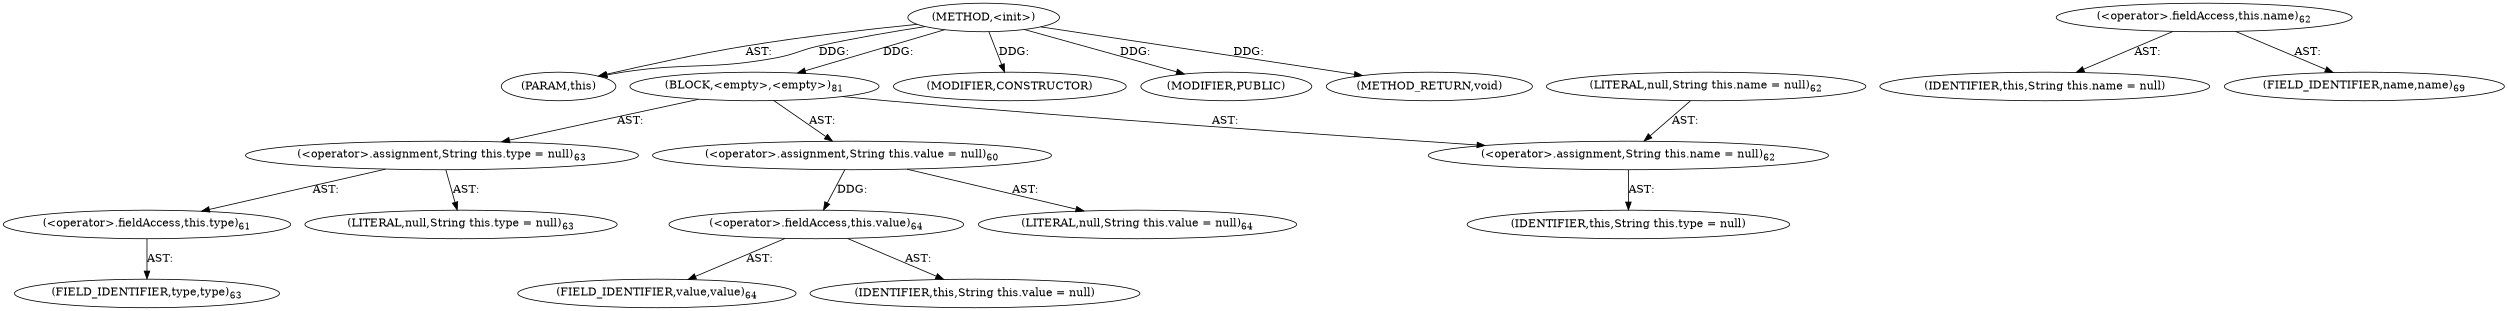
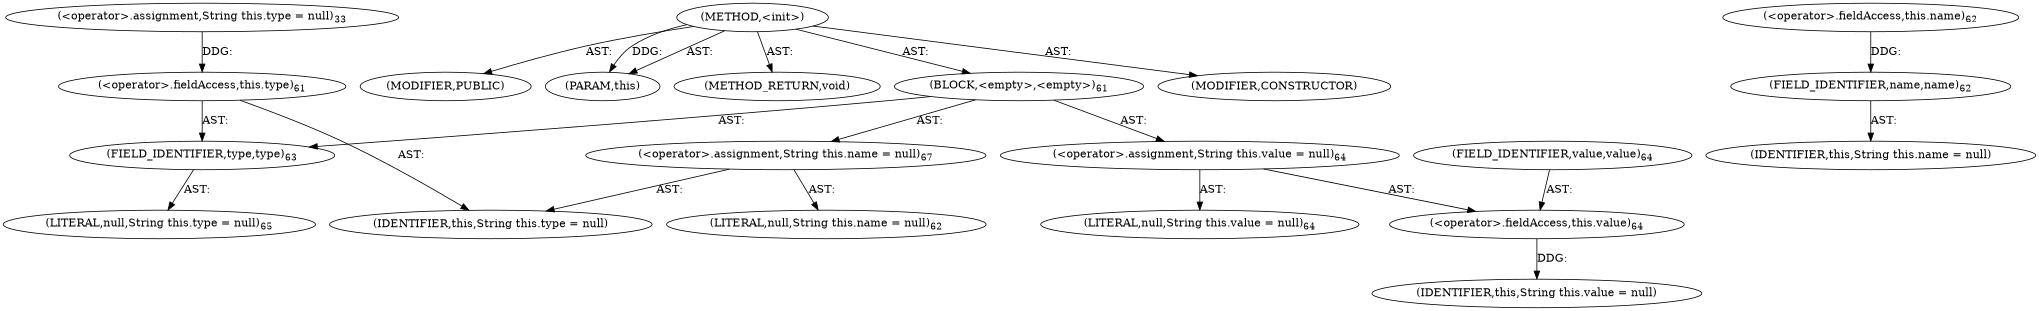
edge "(<operator>.fieldAccess,this.name)" -> "(IDENTIFIER,this,String this.name = null)": now "(FIELD_IDENTIFIER,name,name)" -> "(IDENTIFIER,this,String this.name = null)"
edge "(METHOD,<init>)" -> "(BLOCK,<empty>,<empty>)": label "DDG: " -> "AST: "
edge "(METHOD,<init>)" -> "(MODIFIER,CONSTRUCTOR)": label "DDG: " -> "AST: "
edge "(METHOD,<init>)" -> "(MODIFIER,PUBLIC)": label "DDG: " -> "AST: "
edge "(METHOD,<init>)" -> "(METHOD_RETURN,void)": label "DDG: " -> "AST: "
edge "(<operator>.fieldAccess,this.name)" -> "(FIELD_IDENTIFIER,name,name)": label "AST: " -> "DDG: "
node "(BLOCK,<empty>,<empty>)": text "81" -> "61"
node "(FIELD_IDENTIFIER,name,name)": text "69" -> "62"
edge "(LITERAL,null,String this.name = null)" -> "(<operator>.assignment,String this.name = null)": reversed
edge "(BLOCK,<empty>,<empty>)" -> "(<operator>.assignment,String this.type = null)": now "(BLOCK,<empty>,<empty>)" -> "(FIELD_IDENTIFIER,type,type)"
edge "(<operator>.fieldAccess,this.type)" -> "(IDENTIFIER,this,String this.type = null)": added, label "AST:"
node "(<operator>.assignment,String this.type = null)": text "63" -> "33"
node "(<operator>.assignment,String this.value = null)": text "60" -> "64"
node "(<operator>.assignment,String this.name = null)": text "62" -> "67"
edge "(<operator>.assignment,String this.type = null)" -> "(LITERAL,null,String this.type = null)": now "(FIELD_IDENTIFIER,type,type)" -> "(LITERAL,null,String this.type = null)"
edge "(<operator>.assignment,String this.type = null)" -> "(<operator>.fieldAccess,this.type)": label "AST: " -> "DDG: "
edge "(<operator>.assignment,String this.value = null)" -> "(<operator>.fieldAccess,this.value)": label "DDG: " -> "AST: "
node "(LITERAL,null,String this.type = null)": text "63" -> "65"
edge "(<operator>.fieldAccess,this.value)" -> "(FIELD_IDENTIFIER,value,value)": reversed
edge "(<operator>.fieldAccess,this.value)" -> "(IDENTIFIER,this,String this.value = null)": label "AST: " -> "DDG: "
